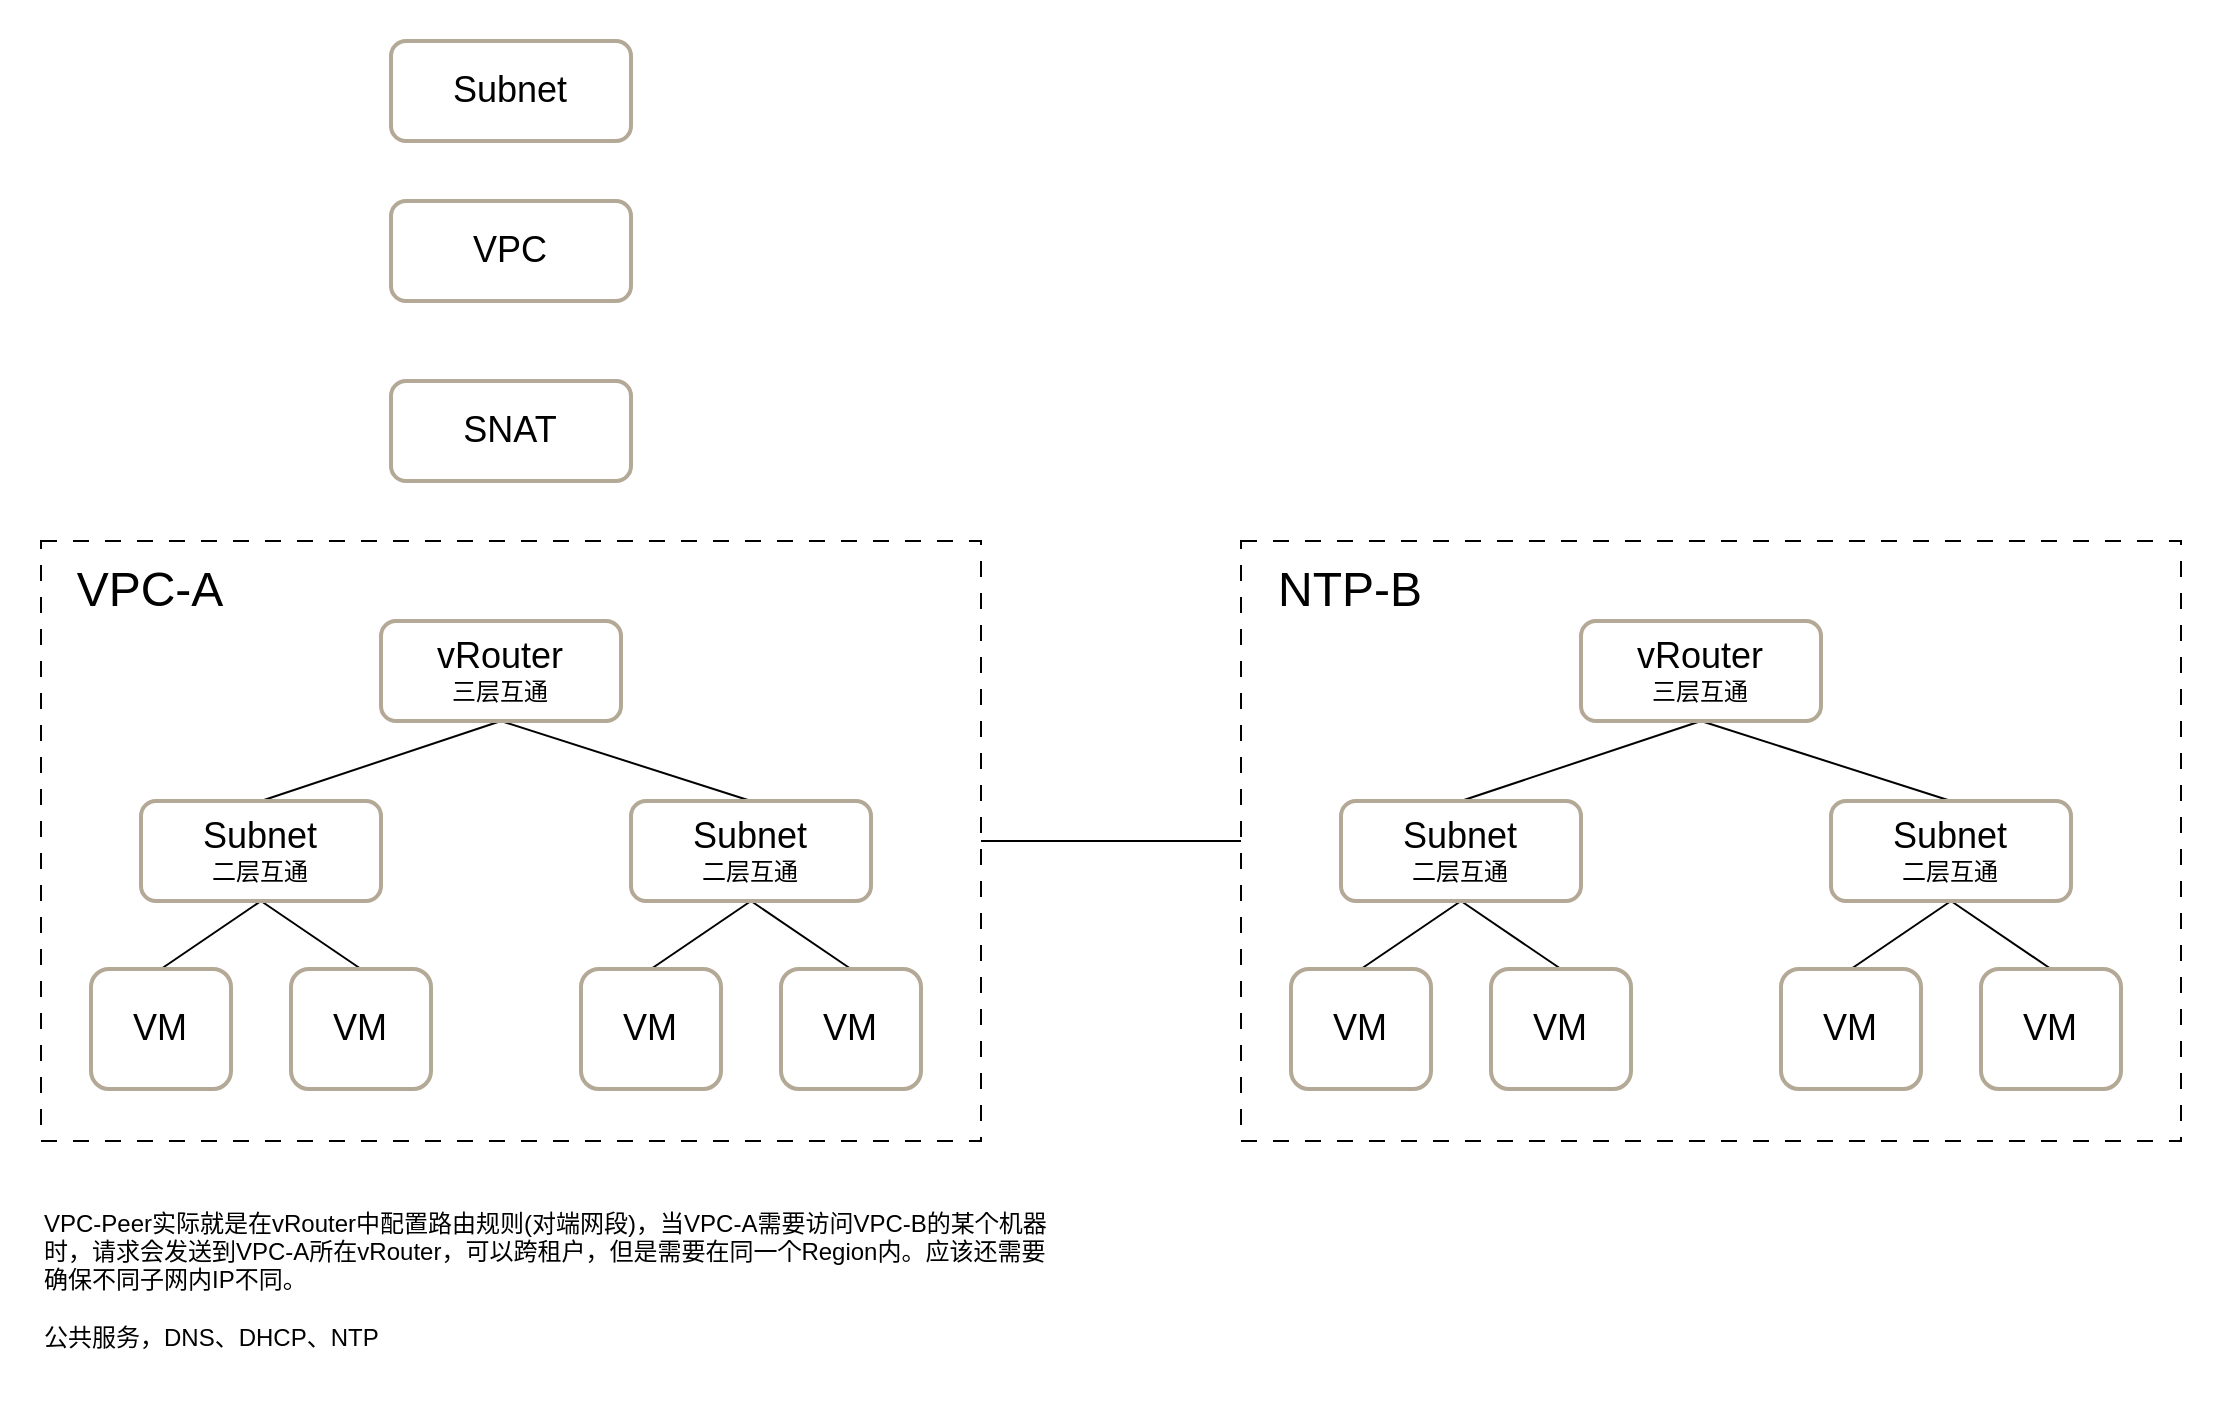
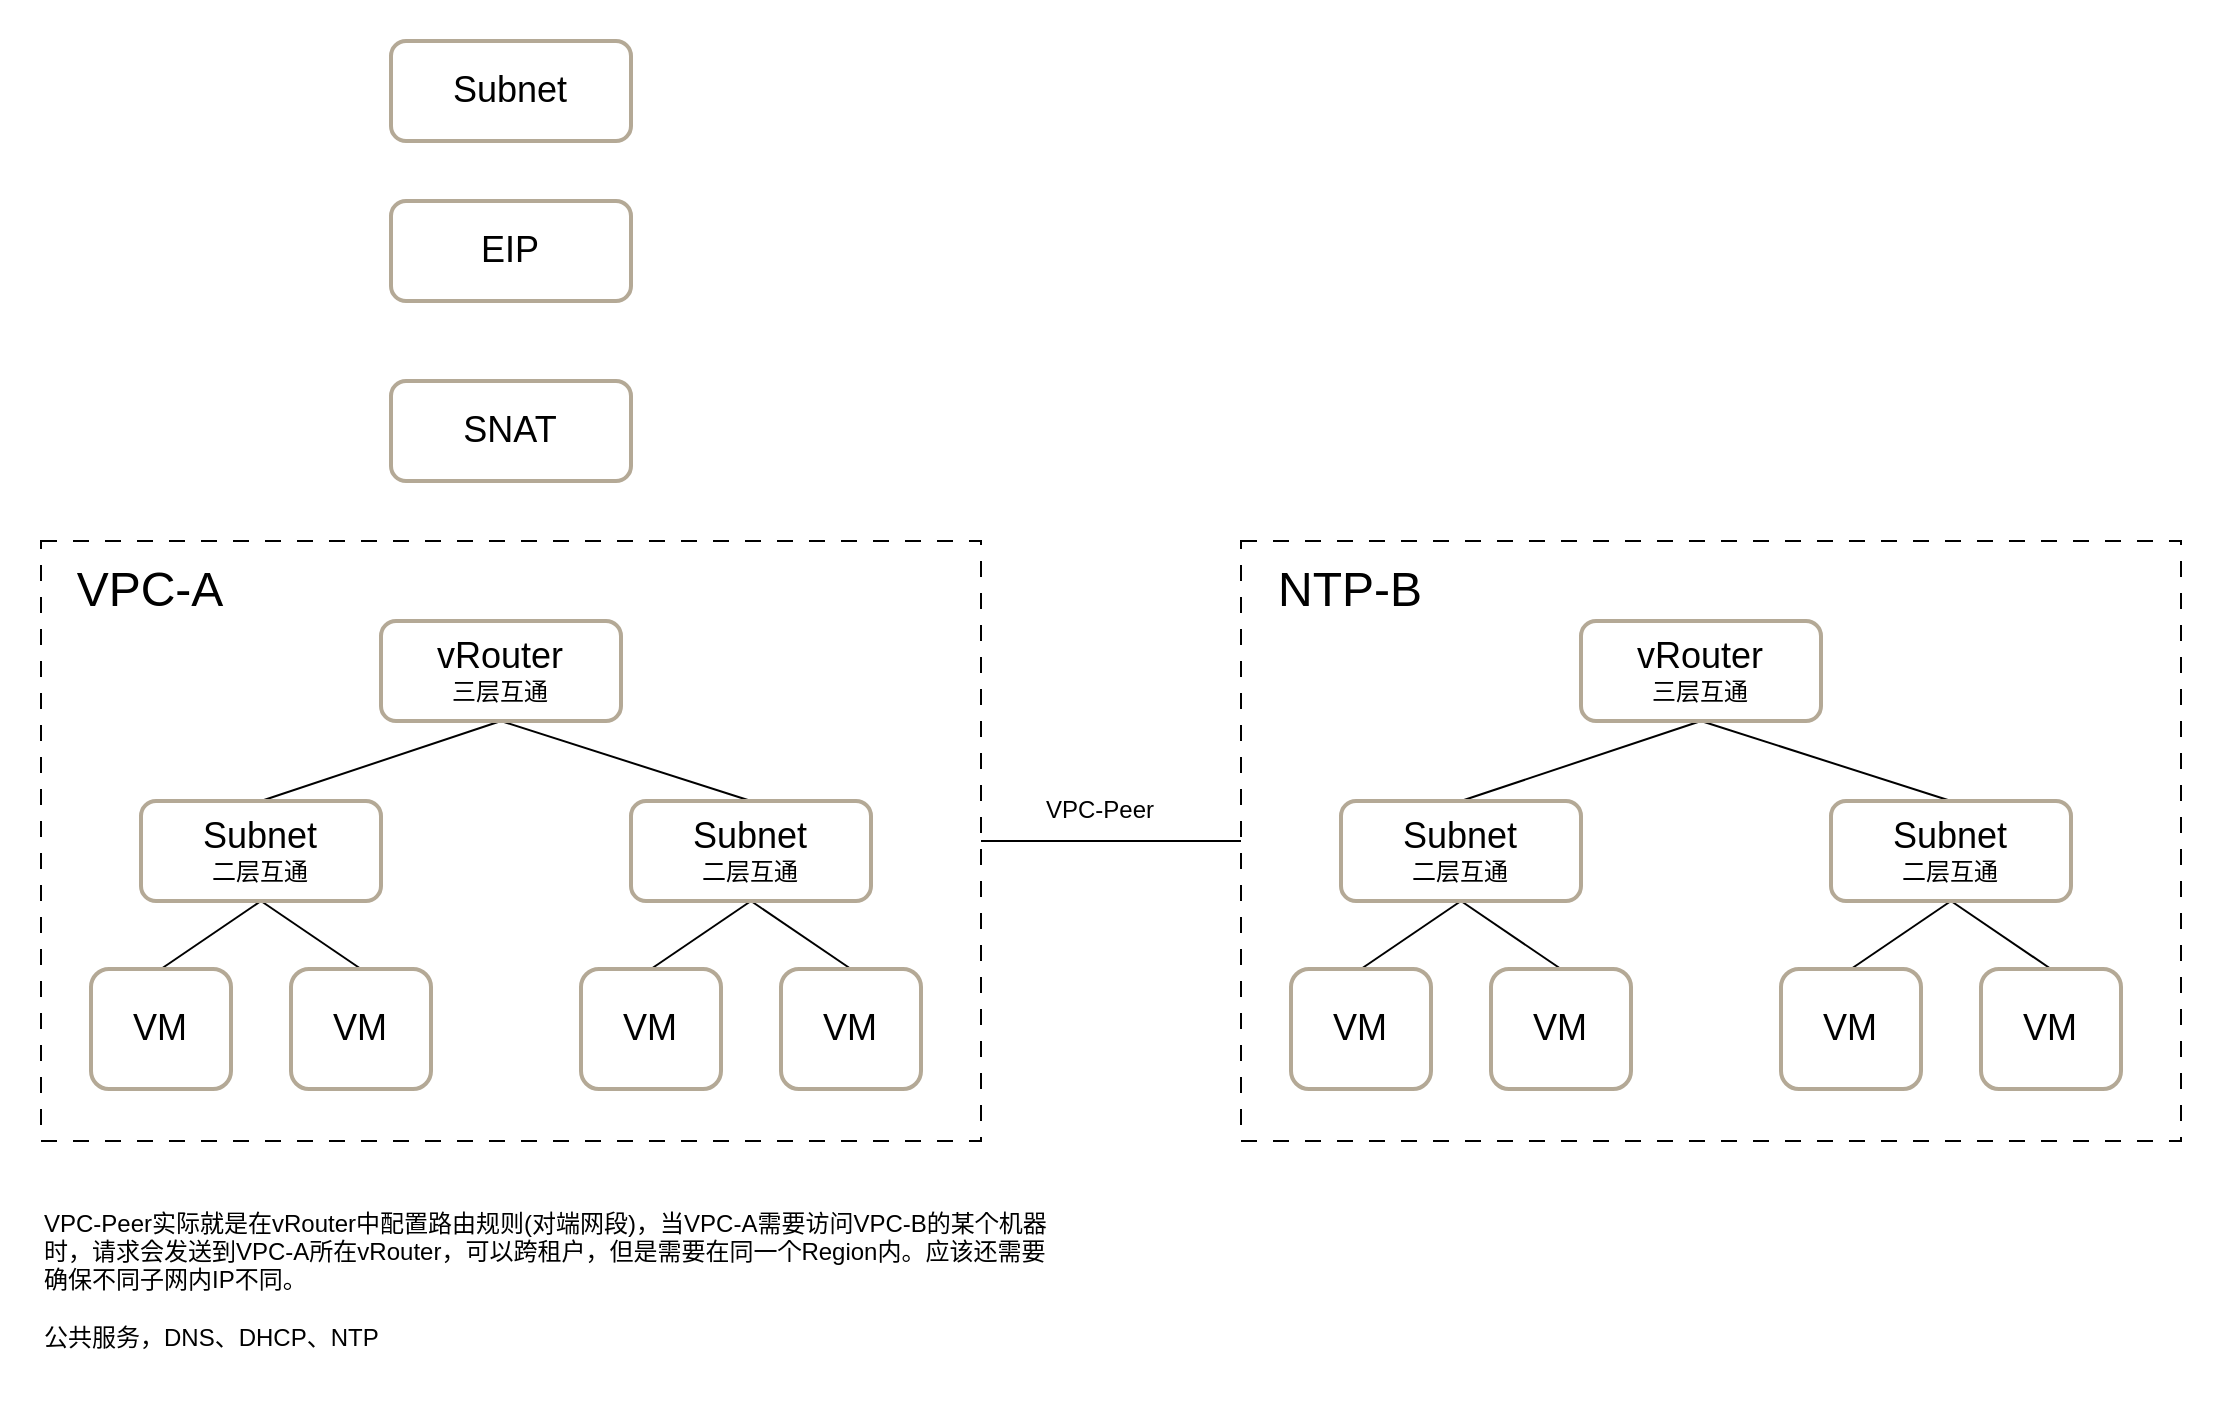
node "VPC": label "VPC" -> "EIP"
node "VPC-Peer": added
